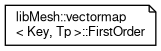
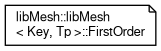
node "libMesh::vectormap < Key, Tp >::FirstOrder": label "libMesh::vectormap < Key, Tp >::FirstOrder" -> "libMesh::libMesh < Key, Tp >::FirstOrder"
